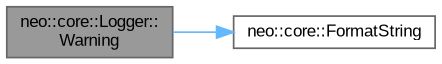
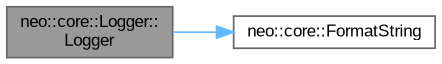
node "neo::core::Logger:: Warning": label "neo::core::Logger:: Warning" -> "neo::core::Logger:: Logger"
